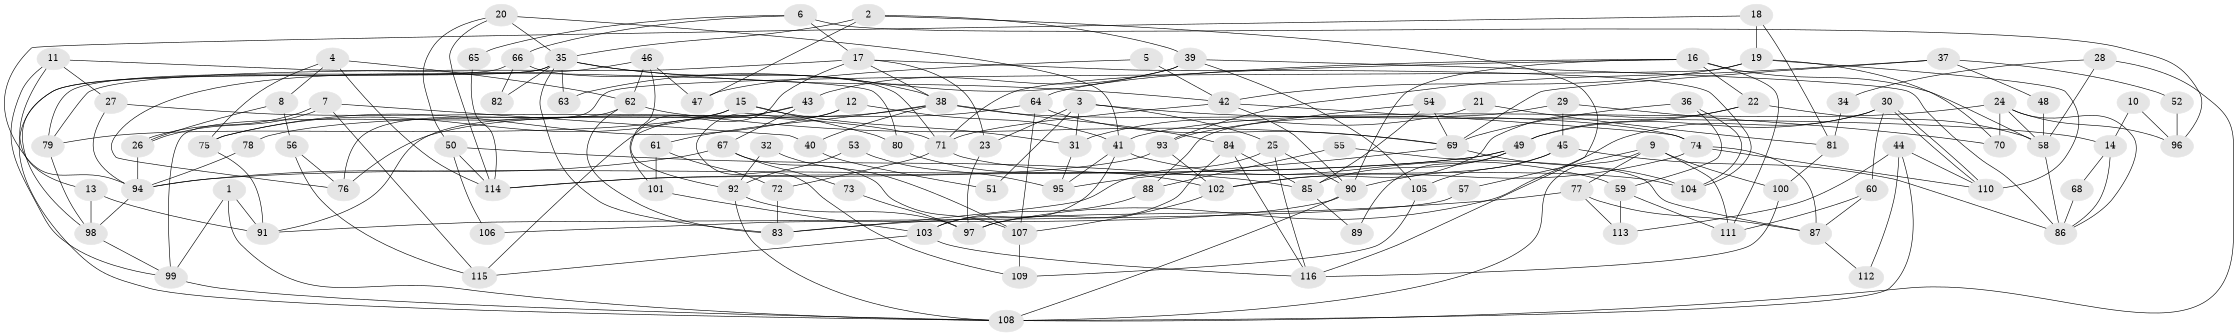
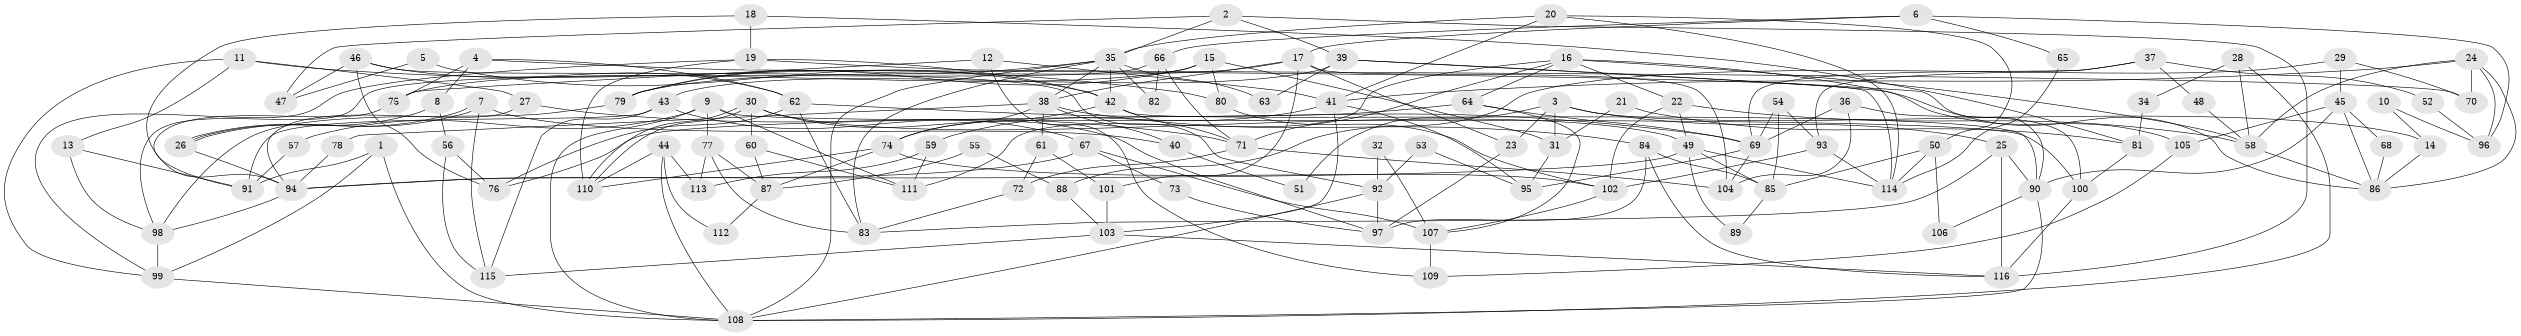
edge "36" -- "59": now "36" -- "100"
edge "14" -- "68": now "45" -- "68"
